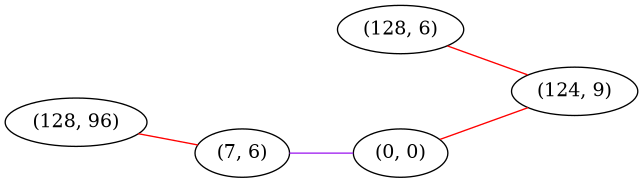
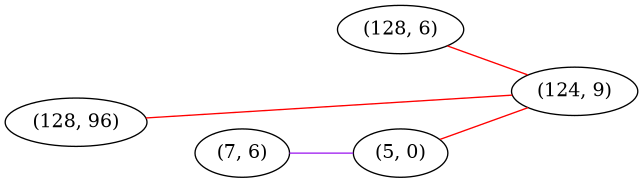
edge "(128, 96)" -- "(7, 6)": now "(128, 96)" -- "(124, 9)"
node "(0, 0)": label "(0, 0)" -> "(5, 0)"
